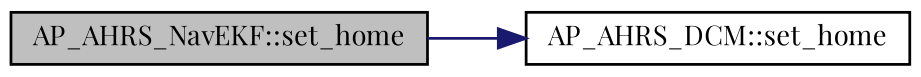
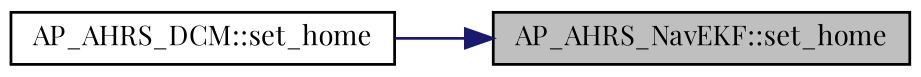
edge "AP_AHRS_NavEKF::set_home" -> "AP_AHRS_DCM::set_home": reversed
